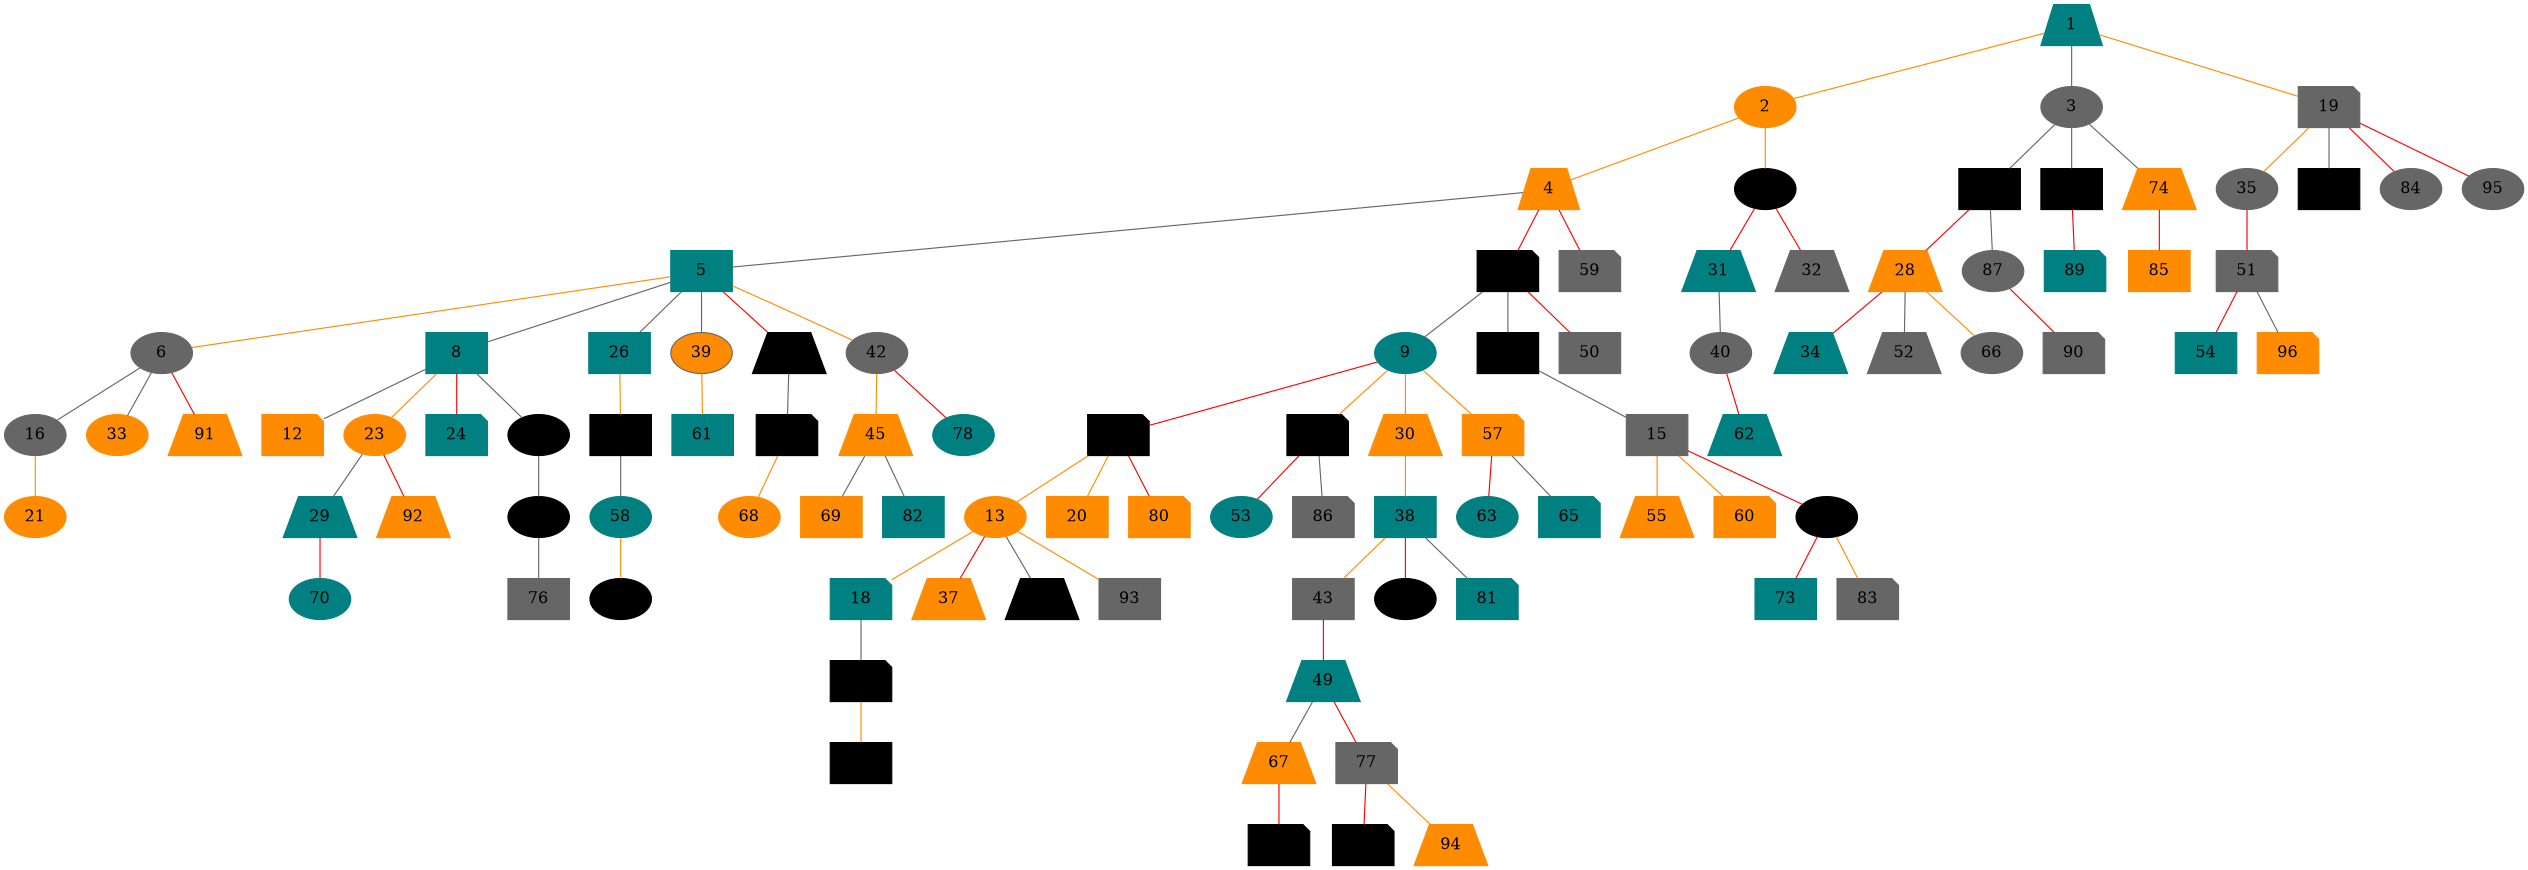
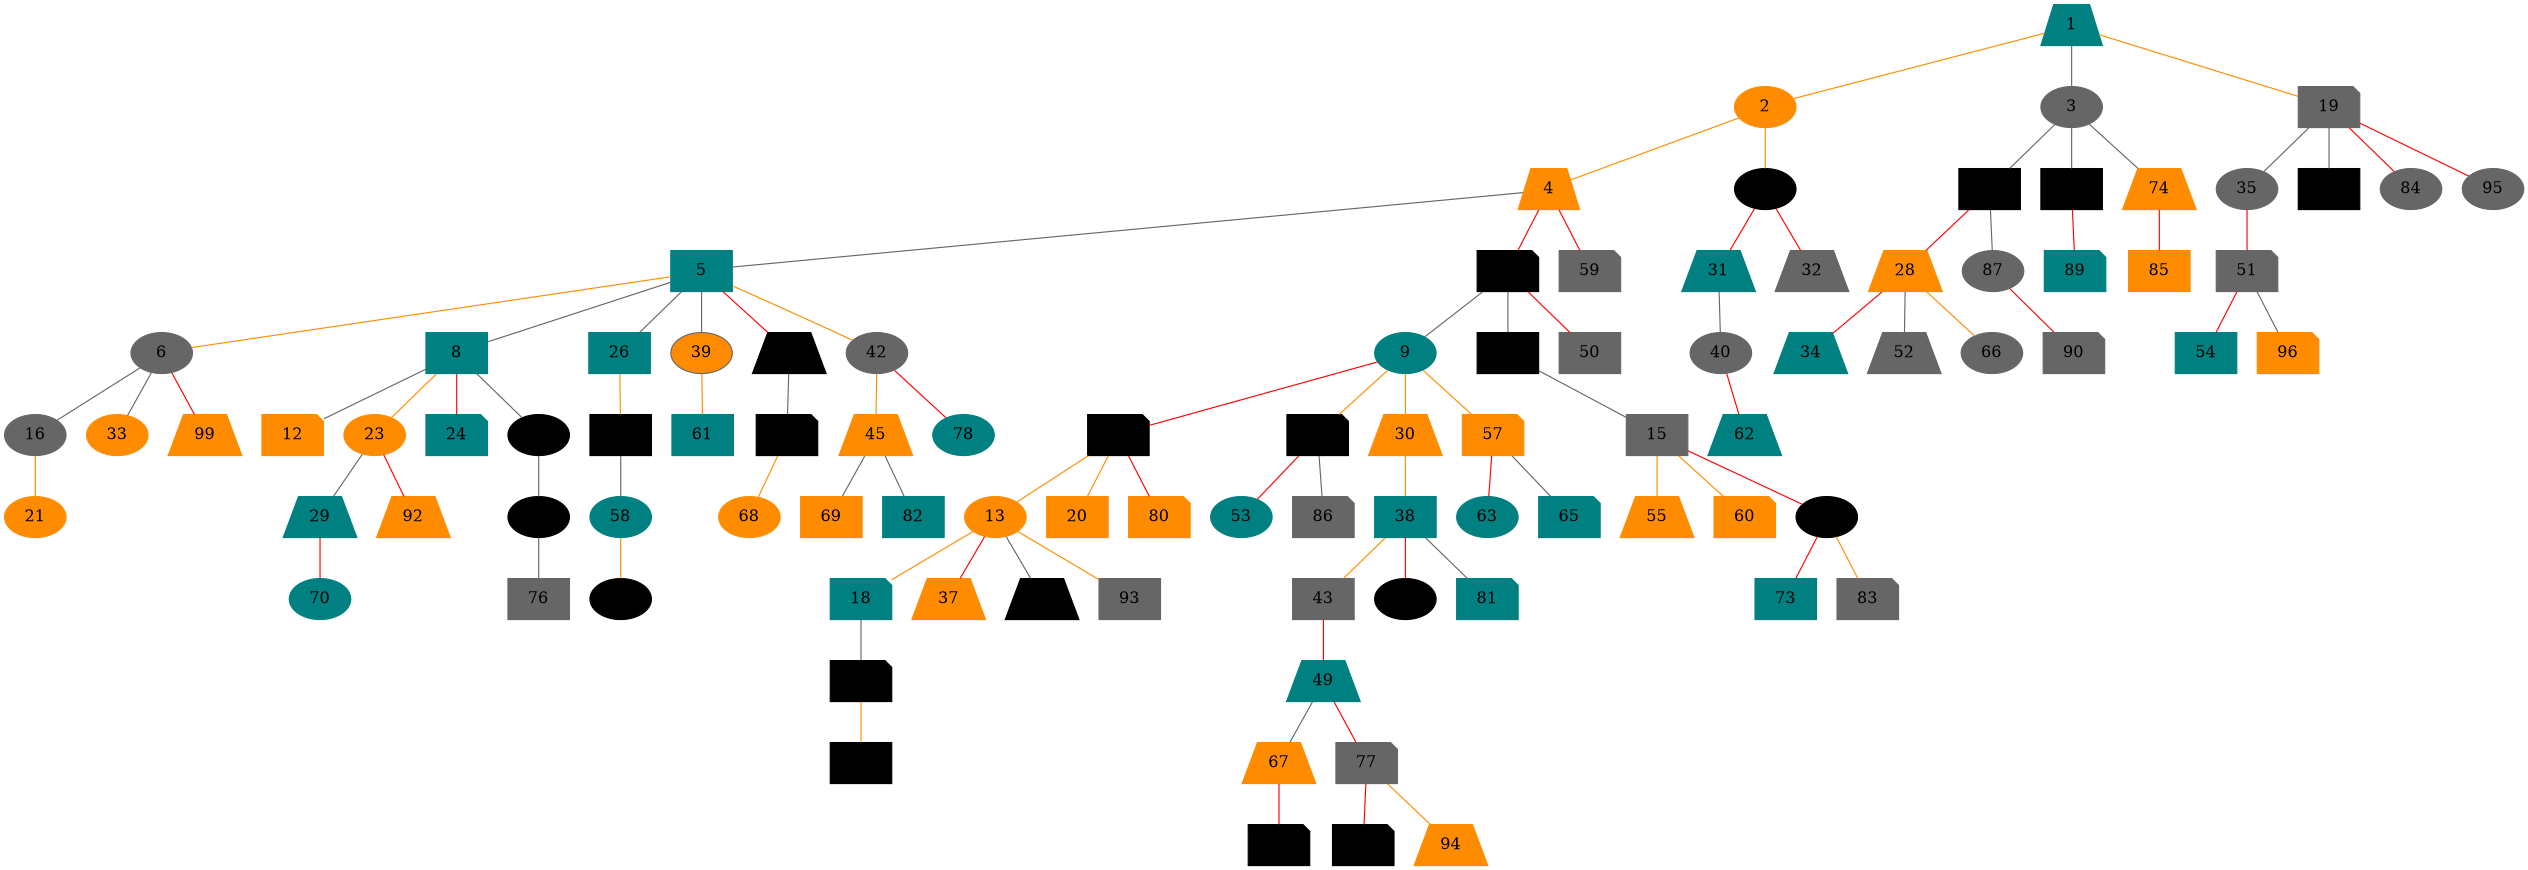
edge "19" -- "35": color darkorange -> gray40
node "91": label "91" -> "99"
